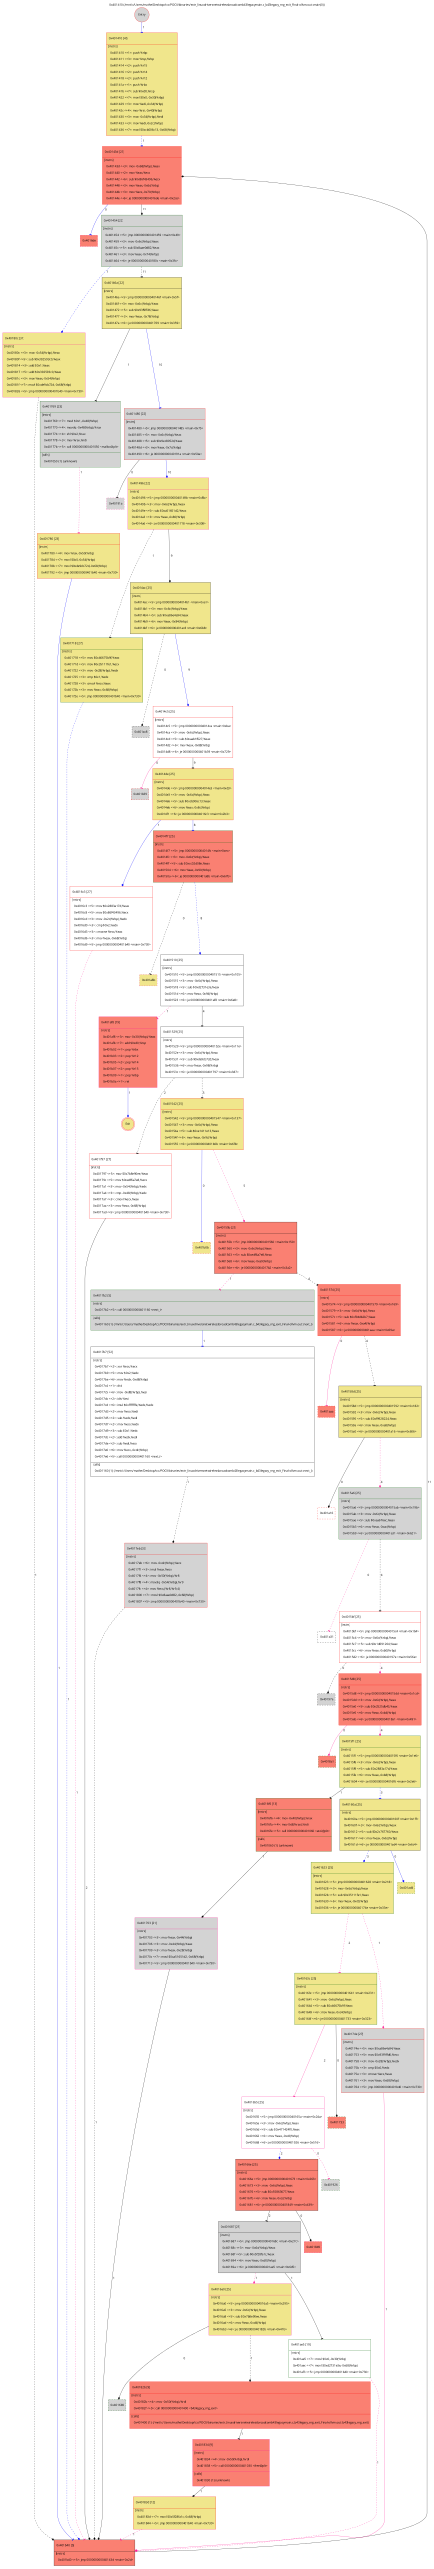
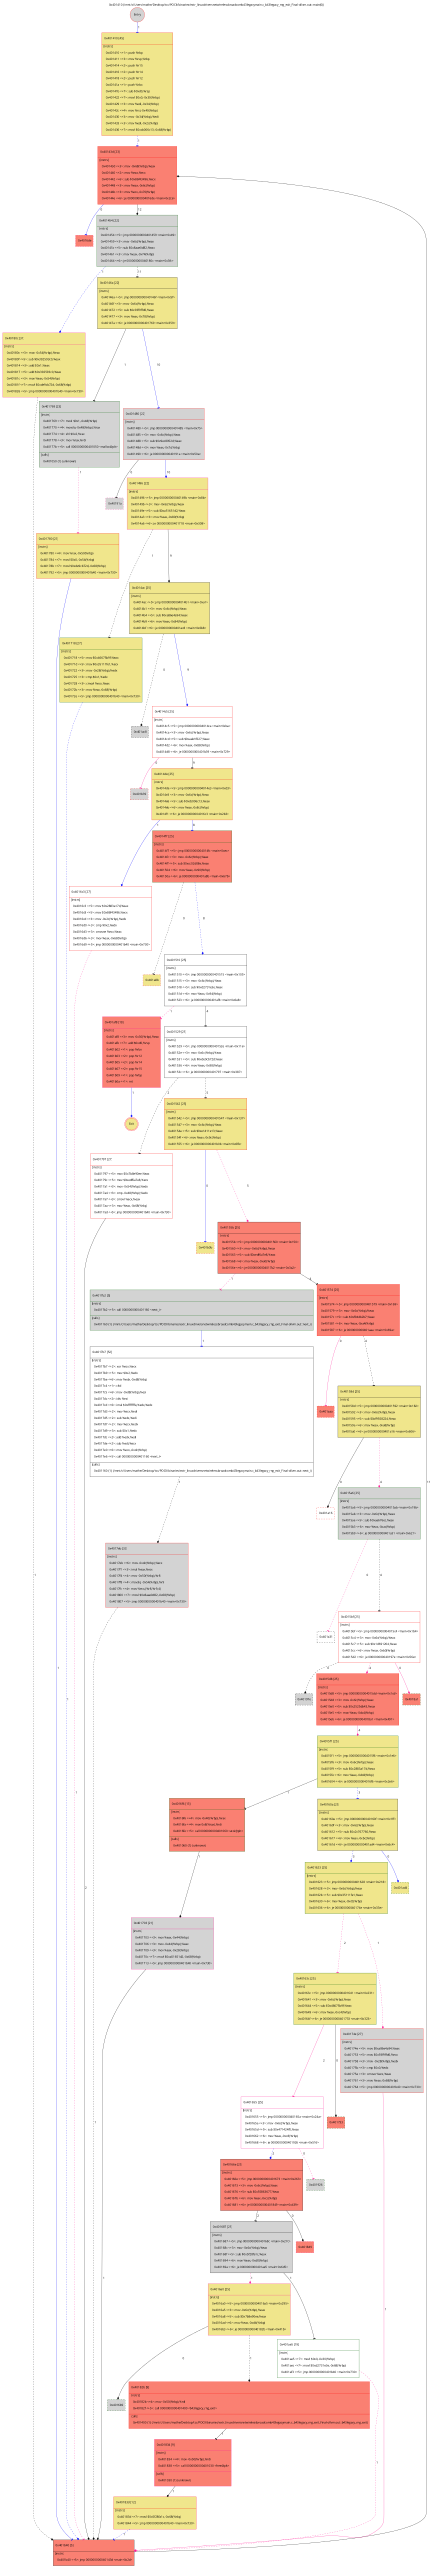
edge "0x40155b [25]" -> "0x401574 [25]": style dashed -> solid
edge "0x4015d8 [25]" -> "0x4018a1": now "0x4015bf [25]" -> "0x4018a1"
edge "0x40183d [12]" -> "0x401b40 [5]": color deeppink -> blue
